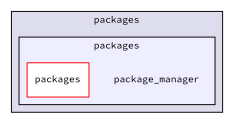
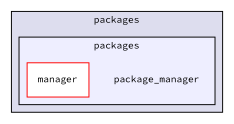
node "packages": label "packages" -> "manager"
